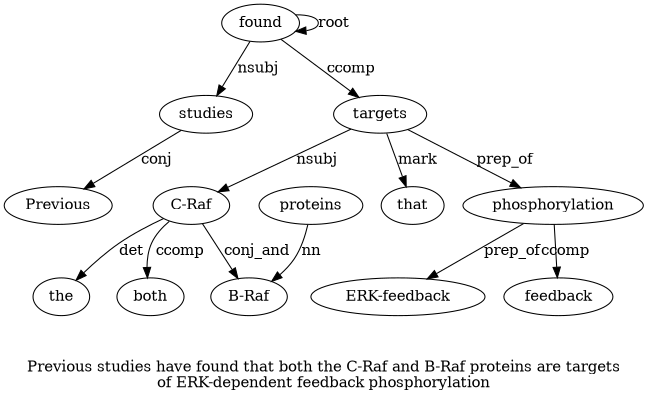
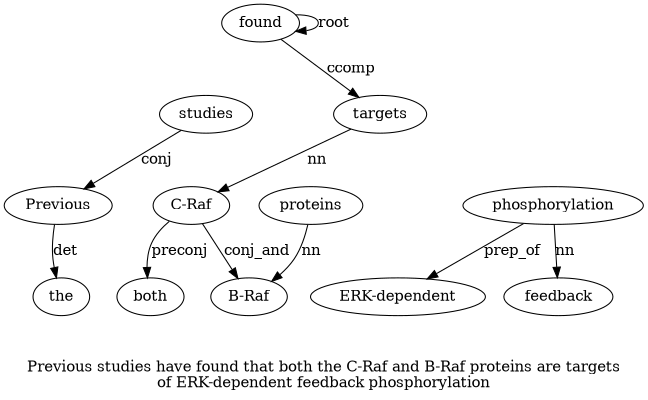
edge "found" -> "studies": removed, label "nsubj"
edge "targets" -> "phosphorylation": removed, label "prep_of"
edge "targets" -> "C-Raf": label "nsubj" -> "nn"
node "that": removed
edge "C-Raf" -> "the": now "Previous" -> "the"
edge "C-Raf" -> "both": label "ccomp" -> "preconj"
edge "phosphorylation" -> "feedback": label "ccomp" -> "nn"
node "ERK-feedback": label "ERK-feedback" -> "ERK-dependent"
